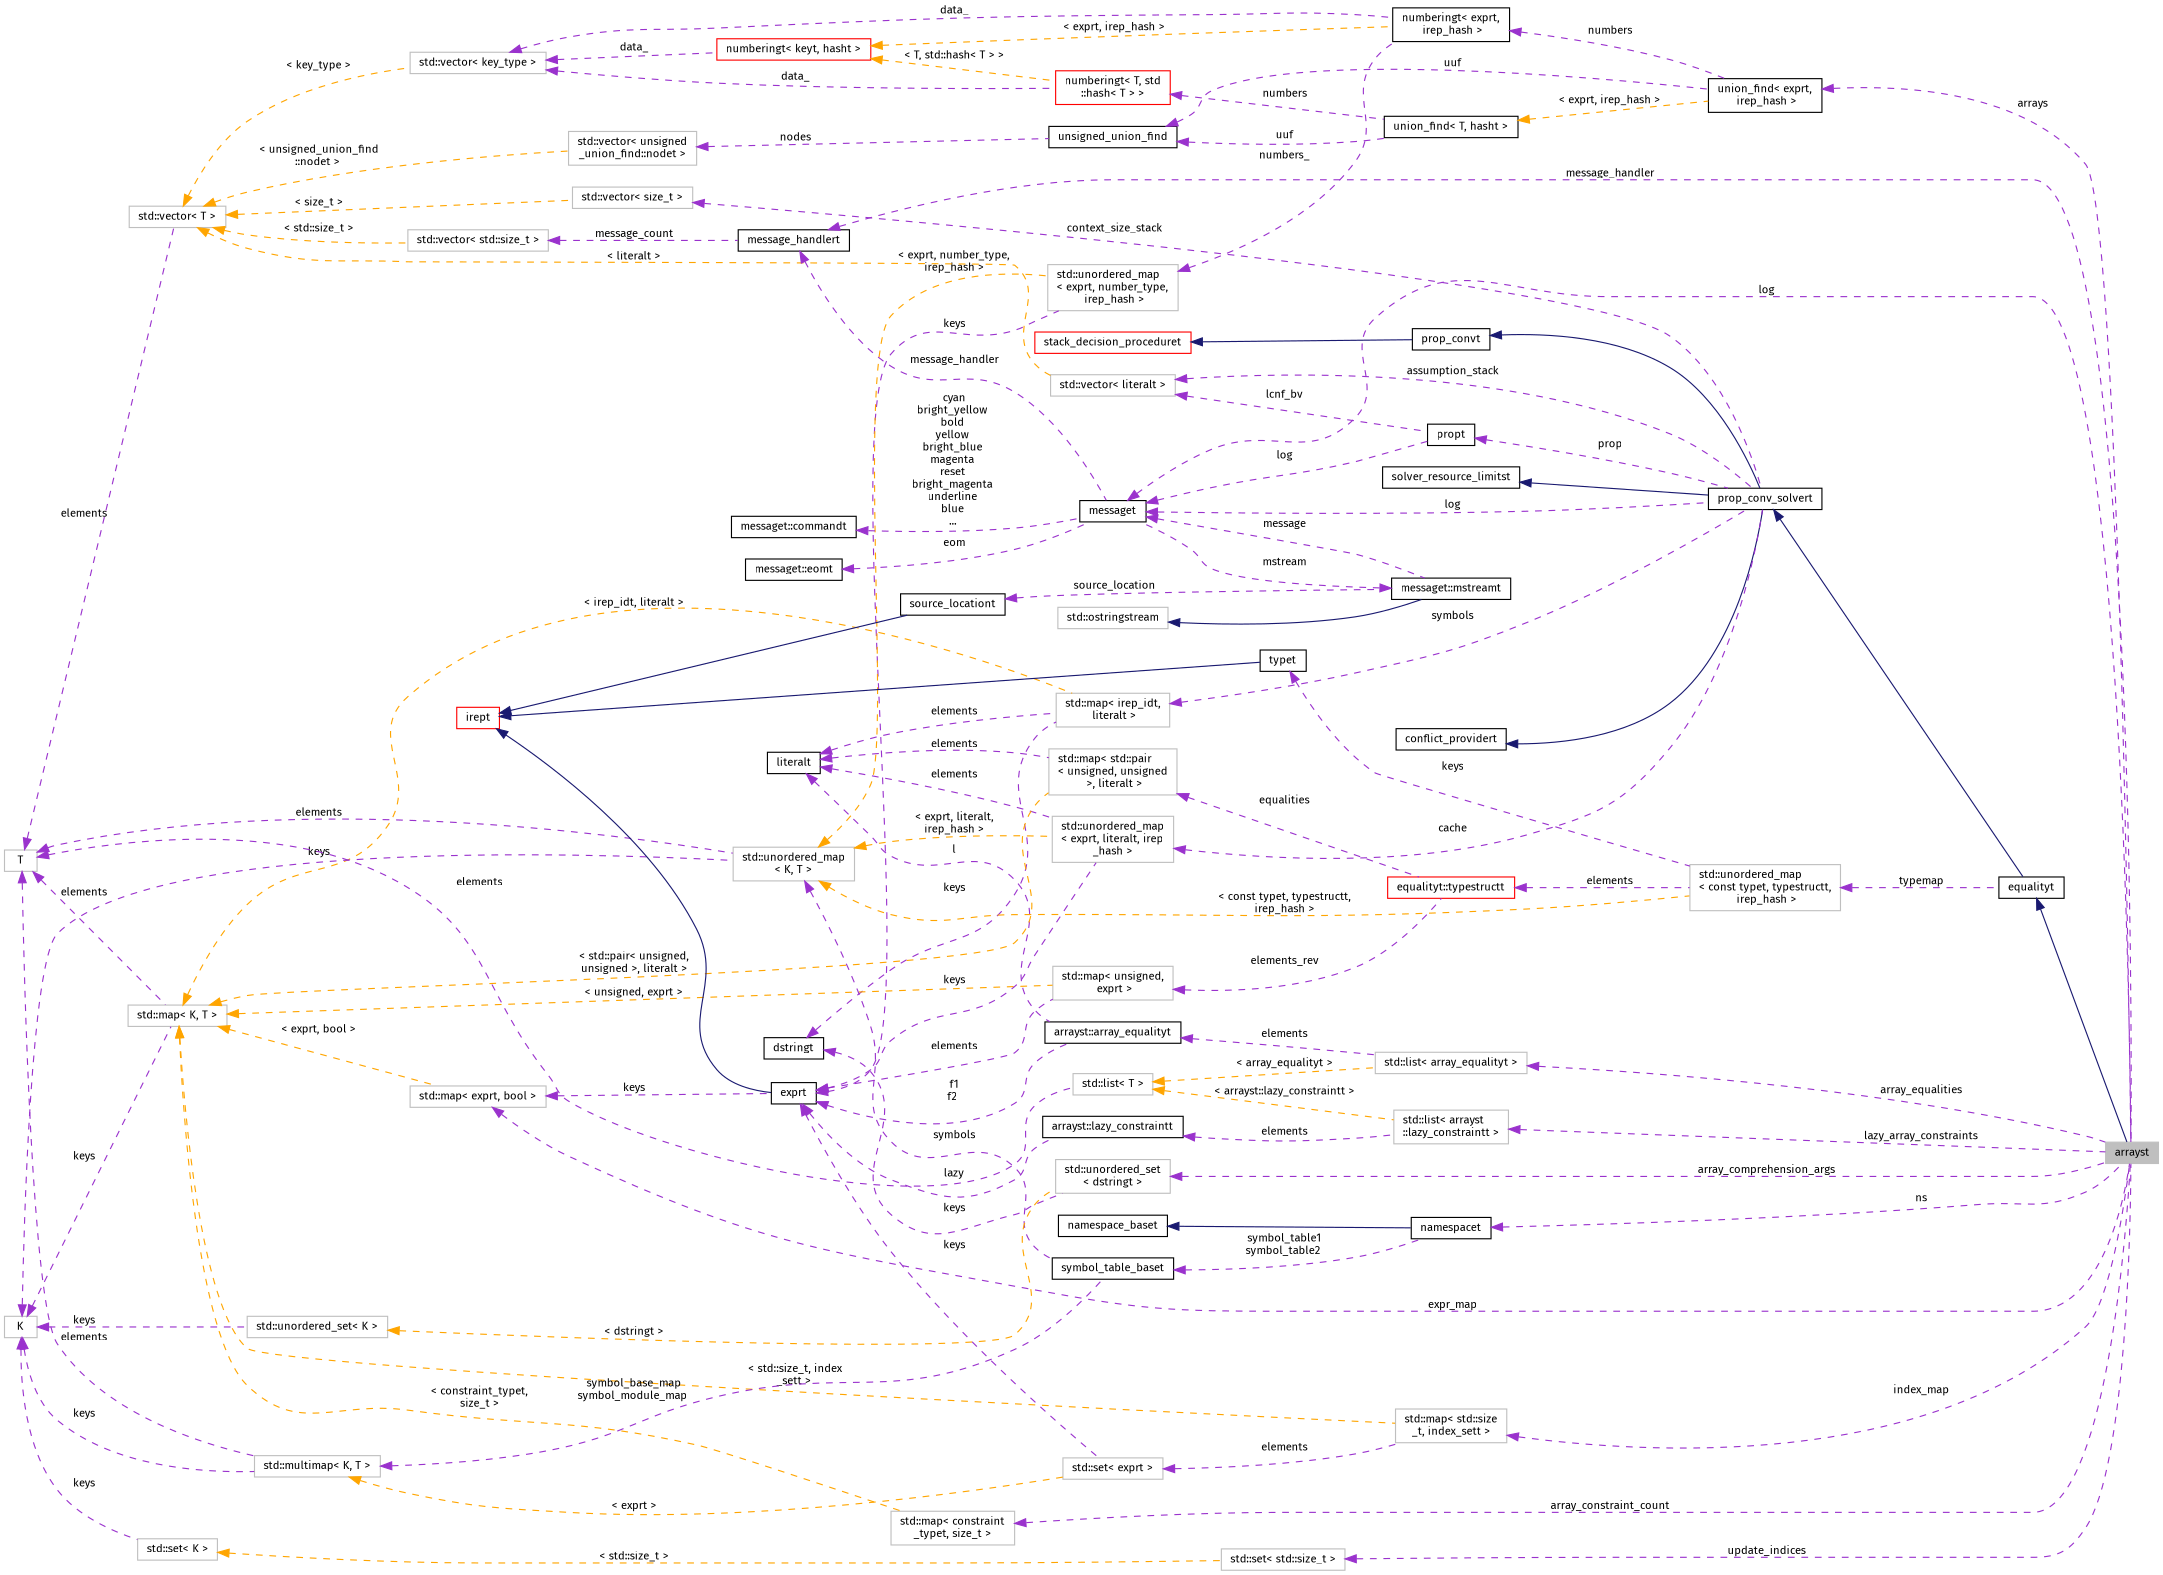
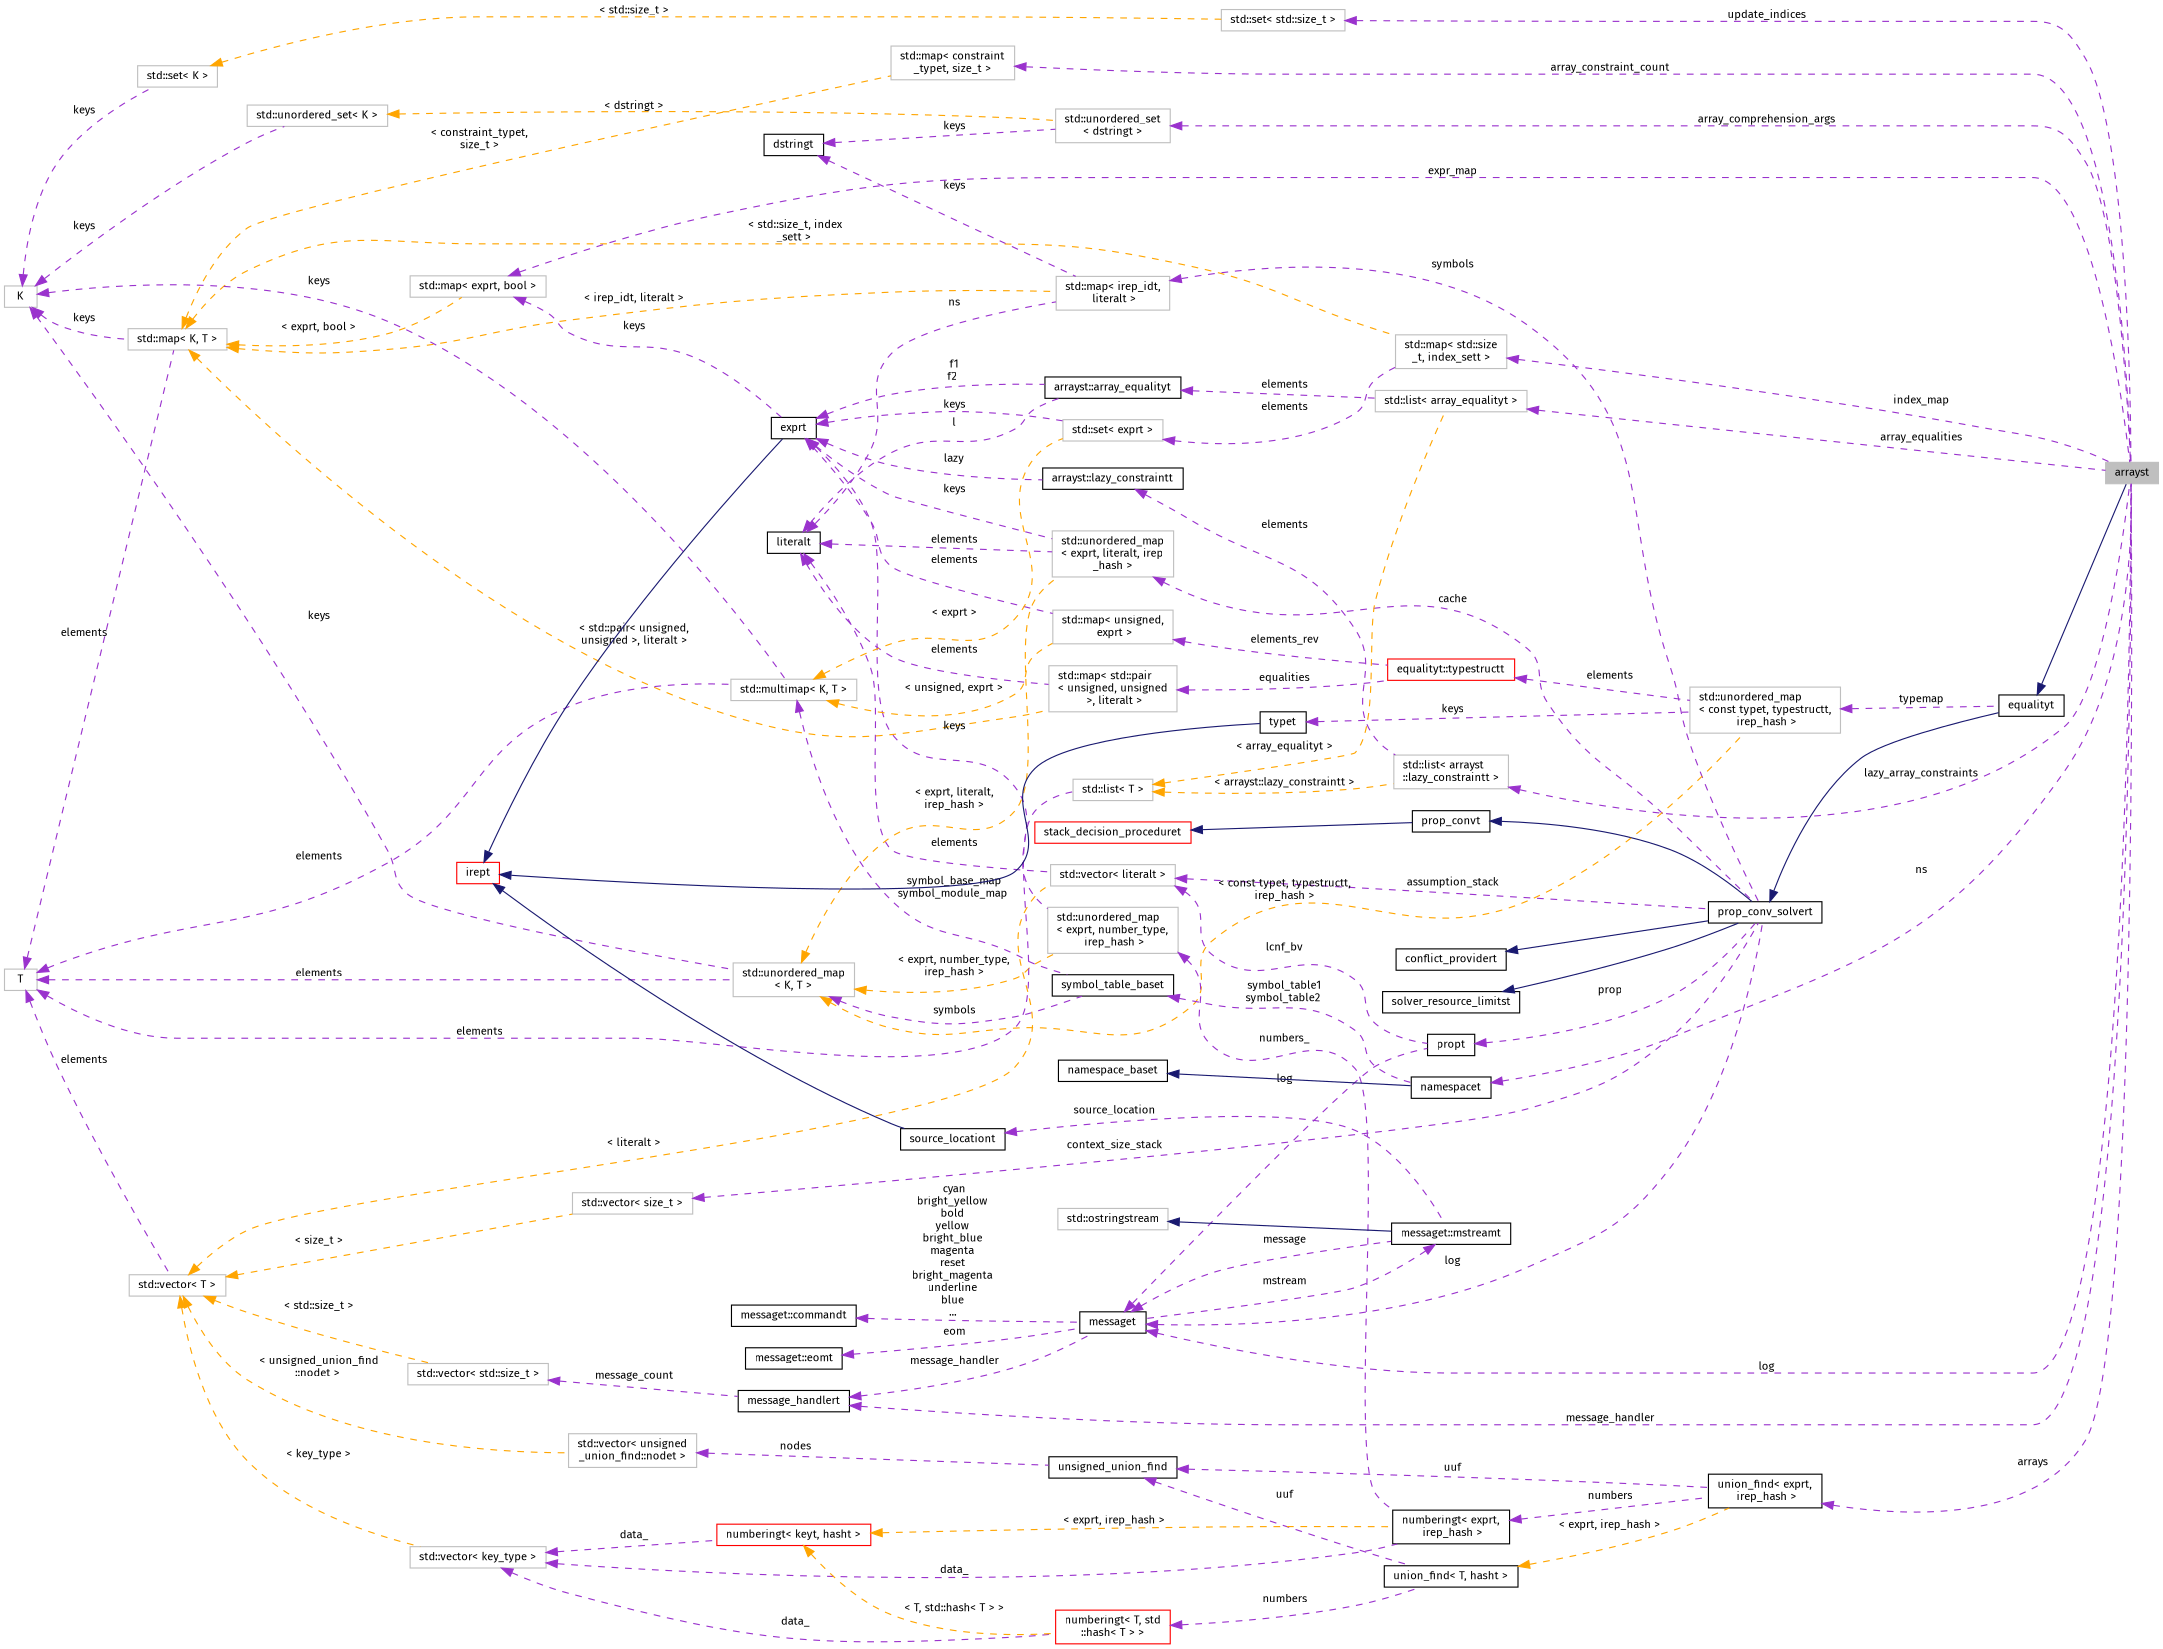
edge "std::map< irep_idt, literalt >" -> "literalt": label " elements" -> " ns"
edge "std::vector< literalt >" -> "literalt": added, label "elements"
edge "std::map< unsigned, exprt >" -> "std::map< K, T >": now "std::map< unsigned, exprt >" -> "std::multimap< K, T >"
